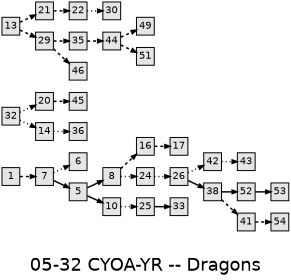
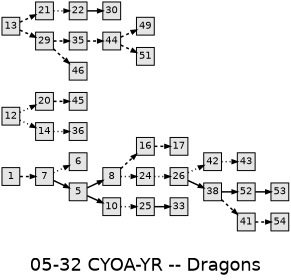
edge "21" -> "22": style dashed -> dotted
edge "22" -> "30": style dotted -> bold
node "32": label "32" -> "12"
